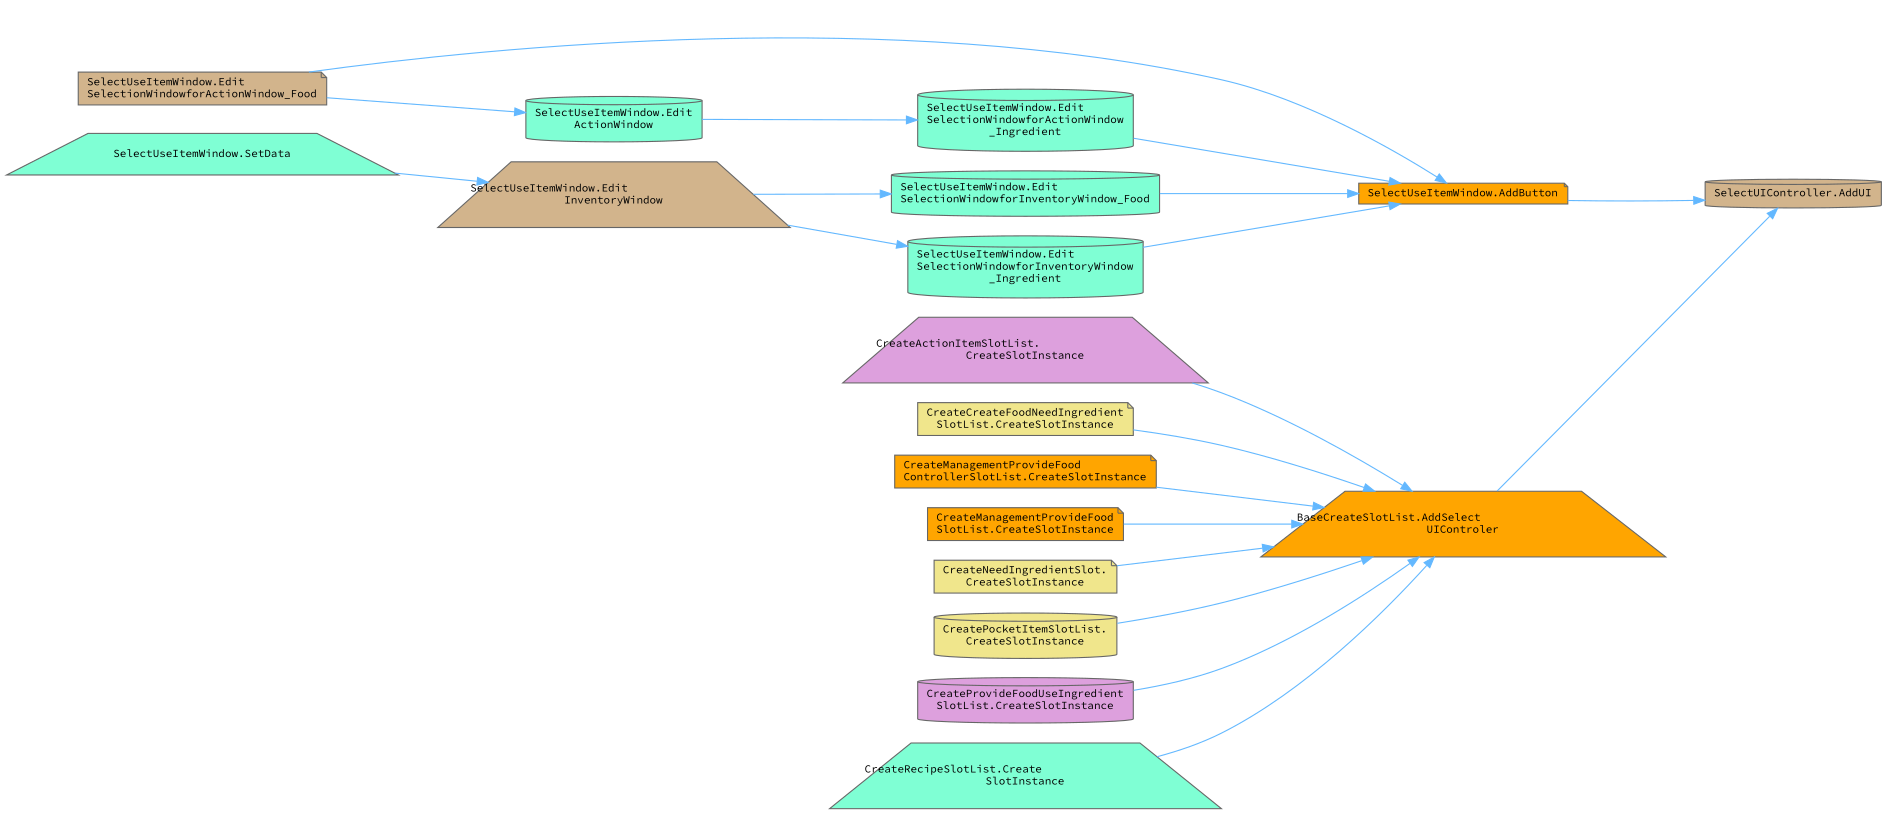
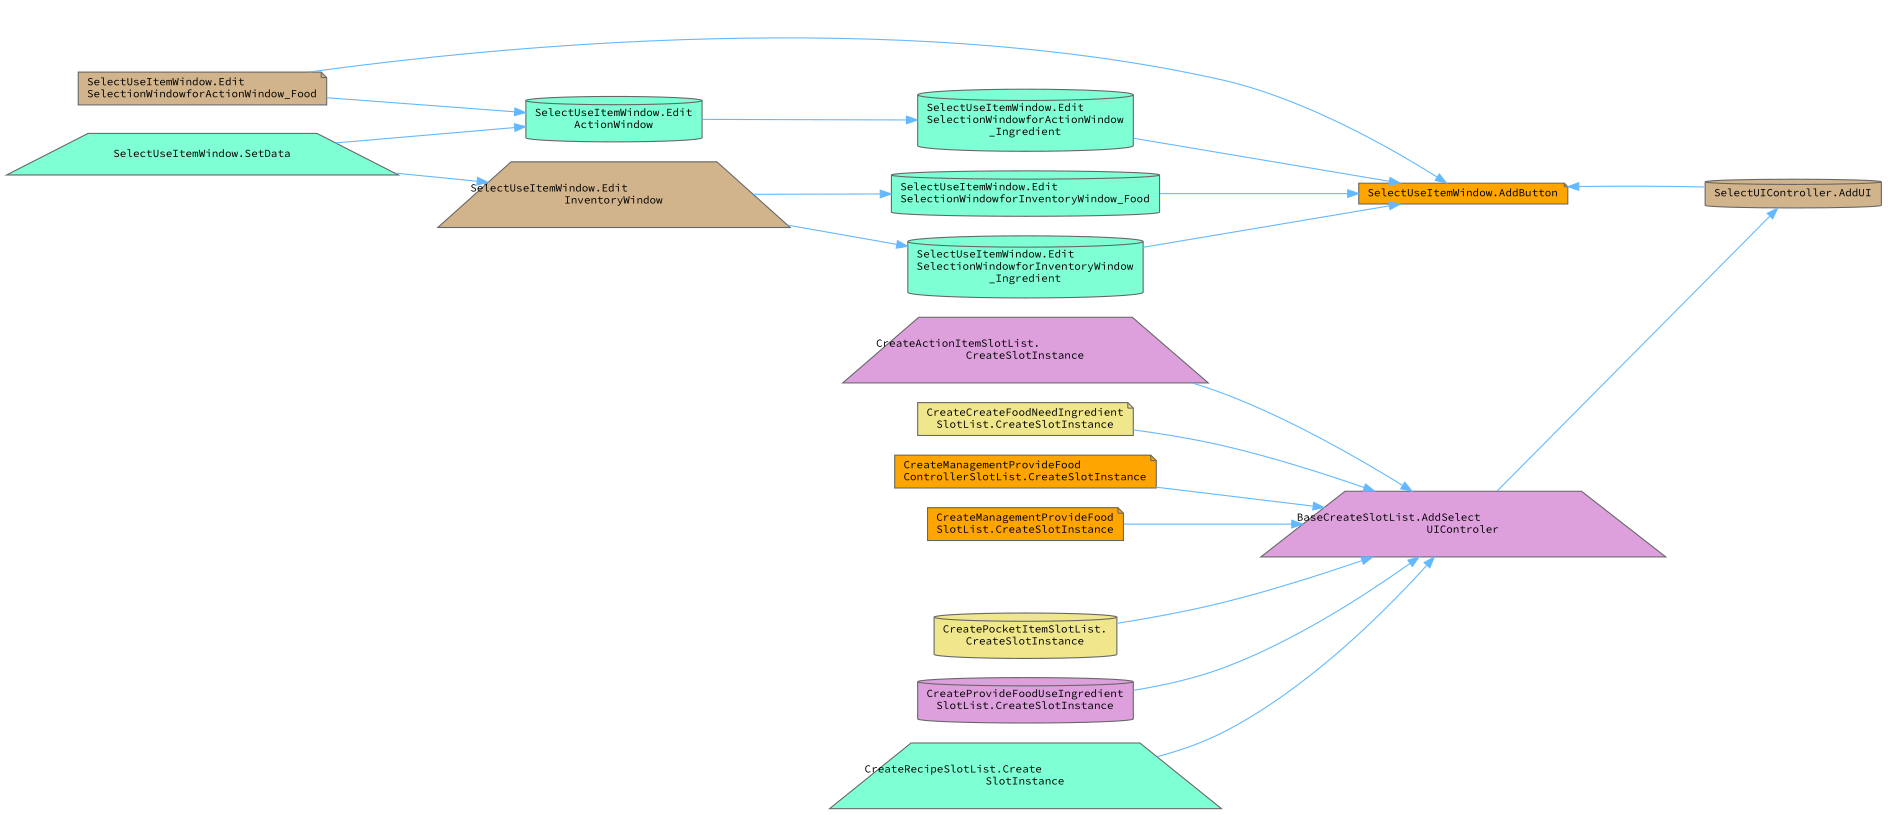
edge "SelectUseItemWindow.SetData" -> "SelectUseItemWindow.Edit ActionWindow": added
edge "SelectUseItemWindow.AddButton" -> "SelectUIController.AddUI": reversed
node "BaseCreateSlotList.AddSelect UIControler": fillcolor orange -> plum
node "CreateNeedIngredientSlot. CreateSlotInstance": removed
